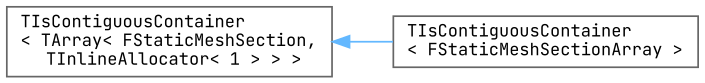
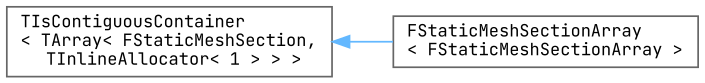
node "TIsContiguousContainer < FStaticMeshSectionArray >": label "TIsContiguousContainer < FStaticMeshSectionArray >" -> "FStaticMeshSectionArray < FStaticMeshSectionArray >"
